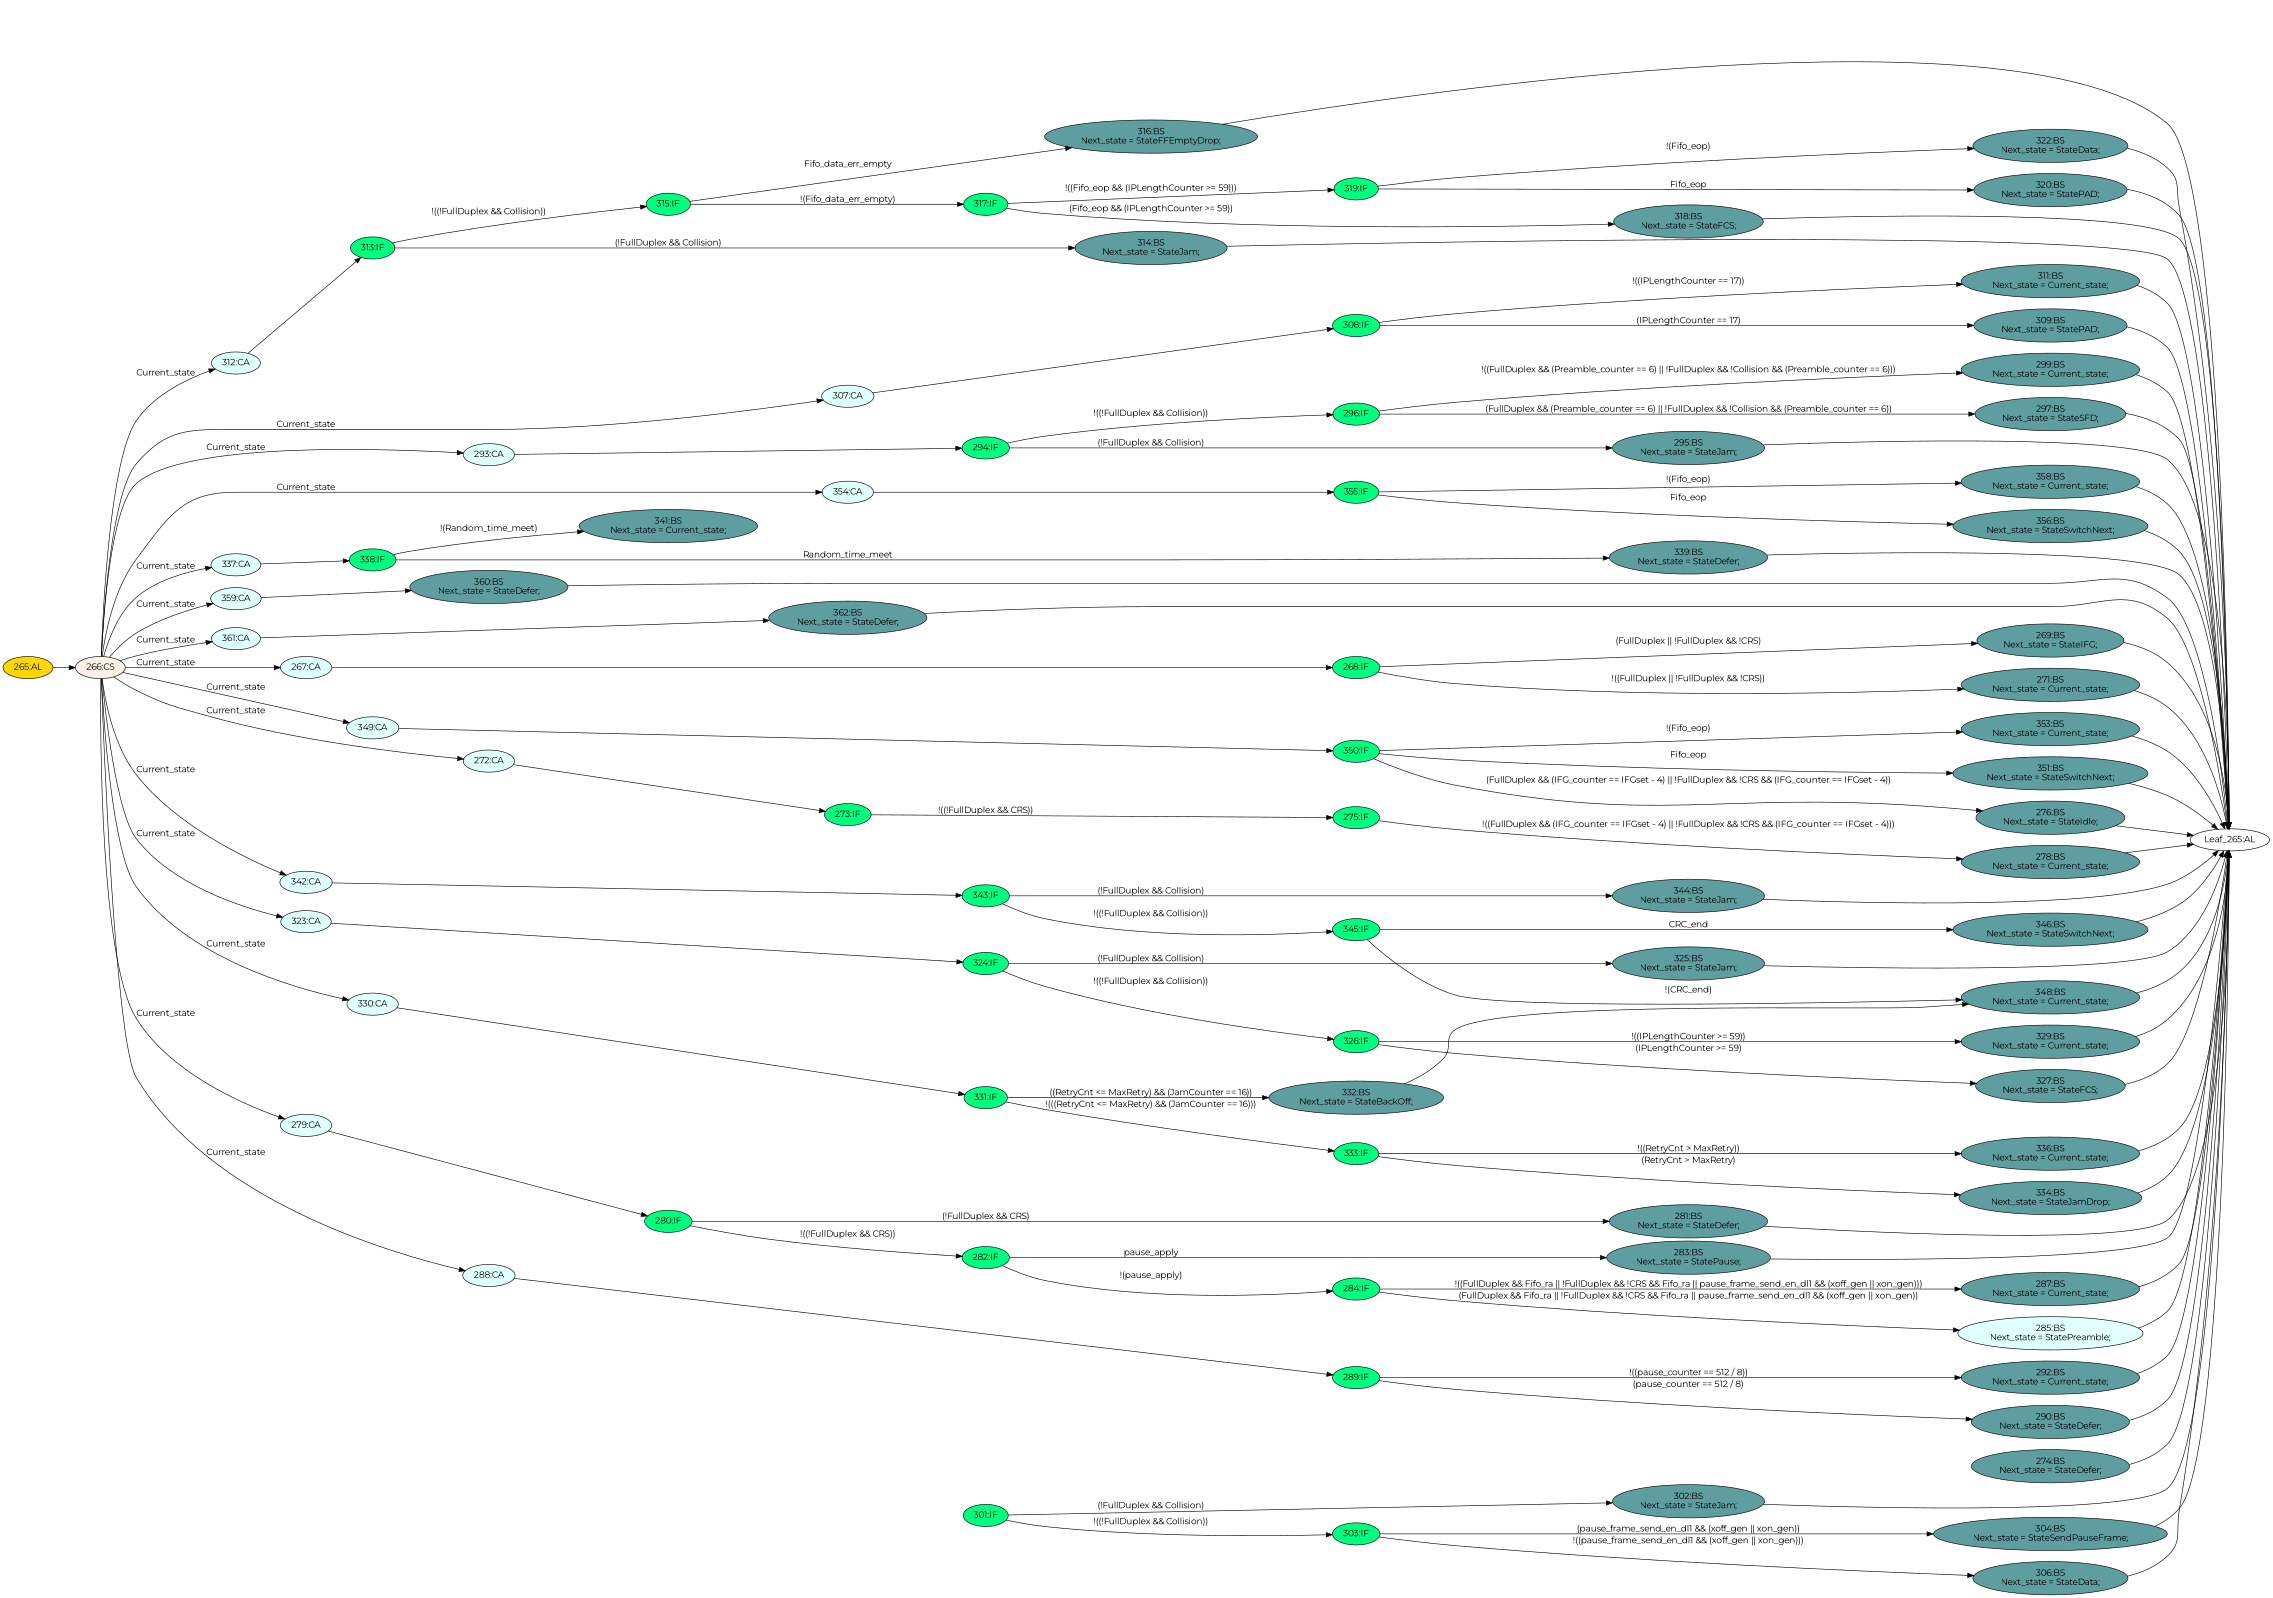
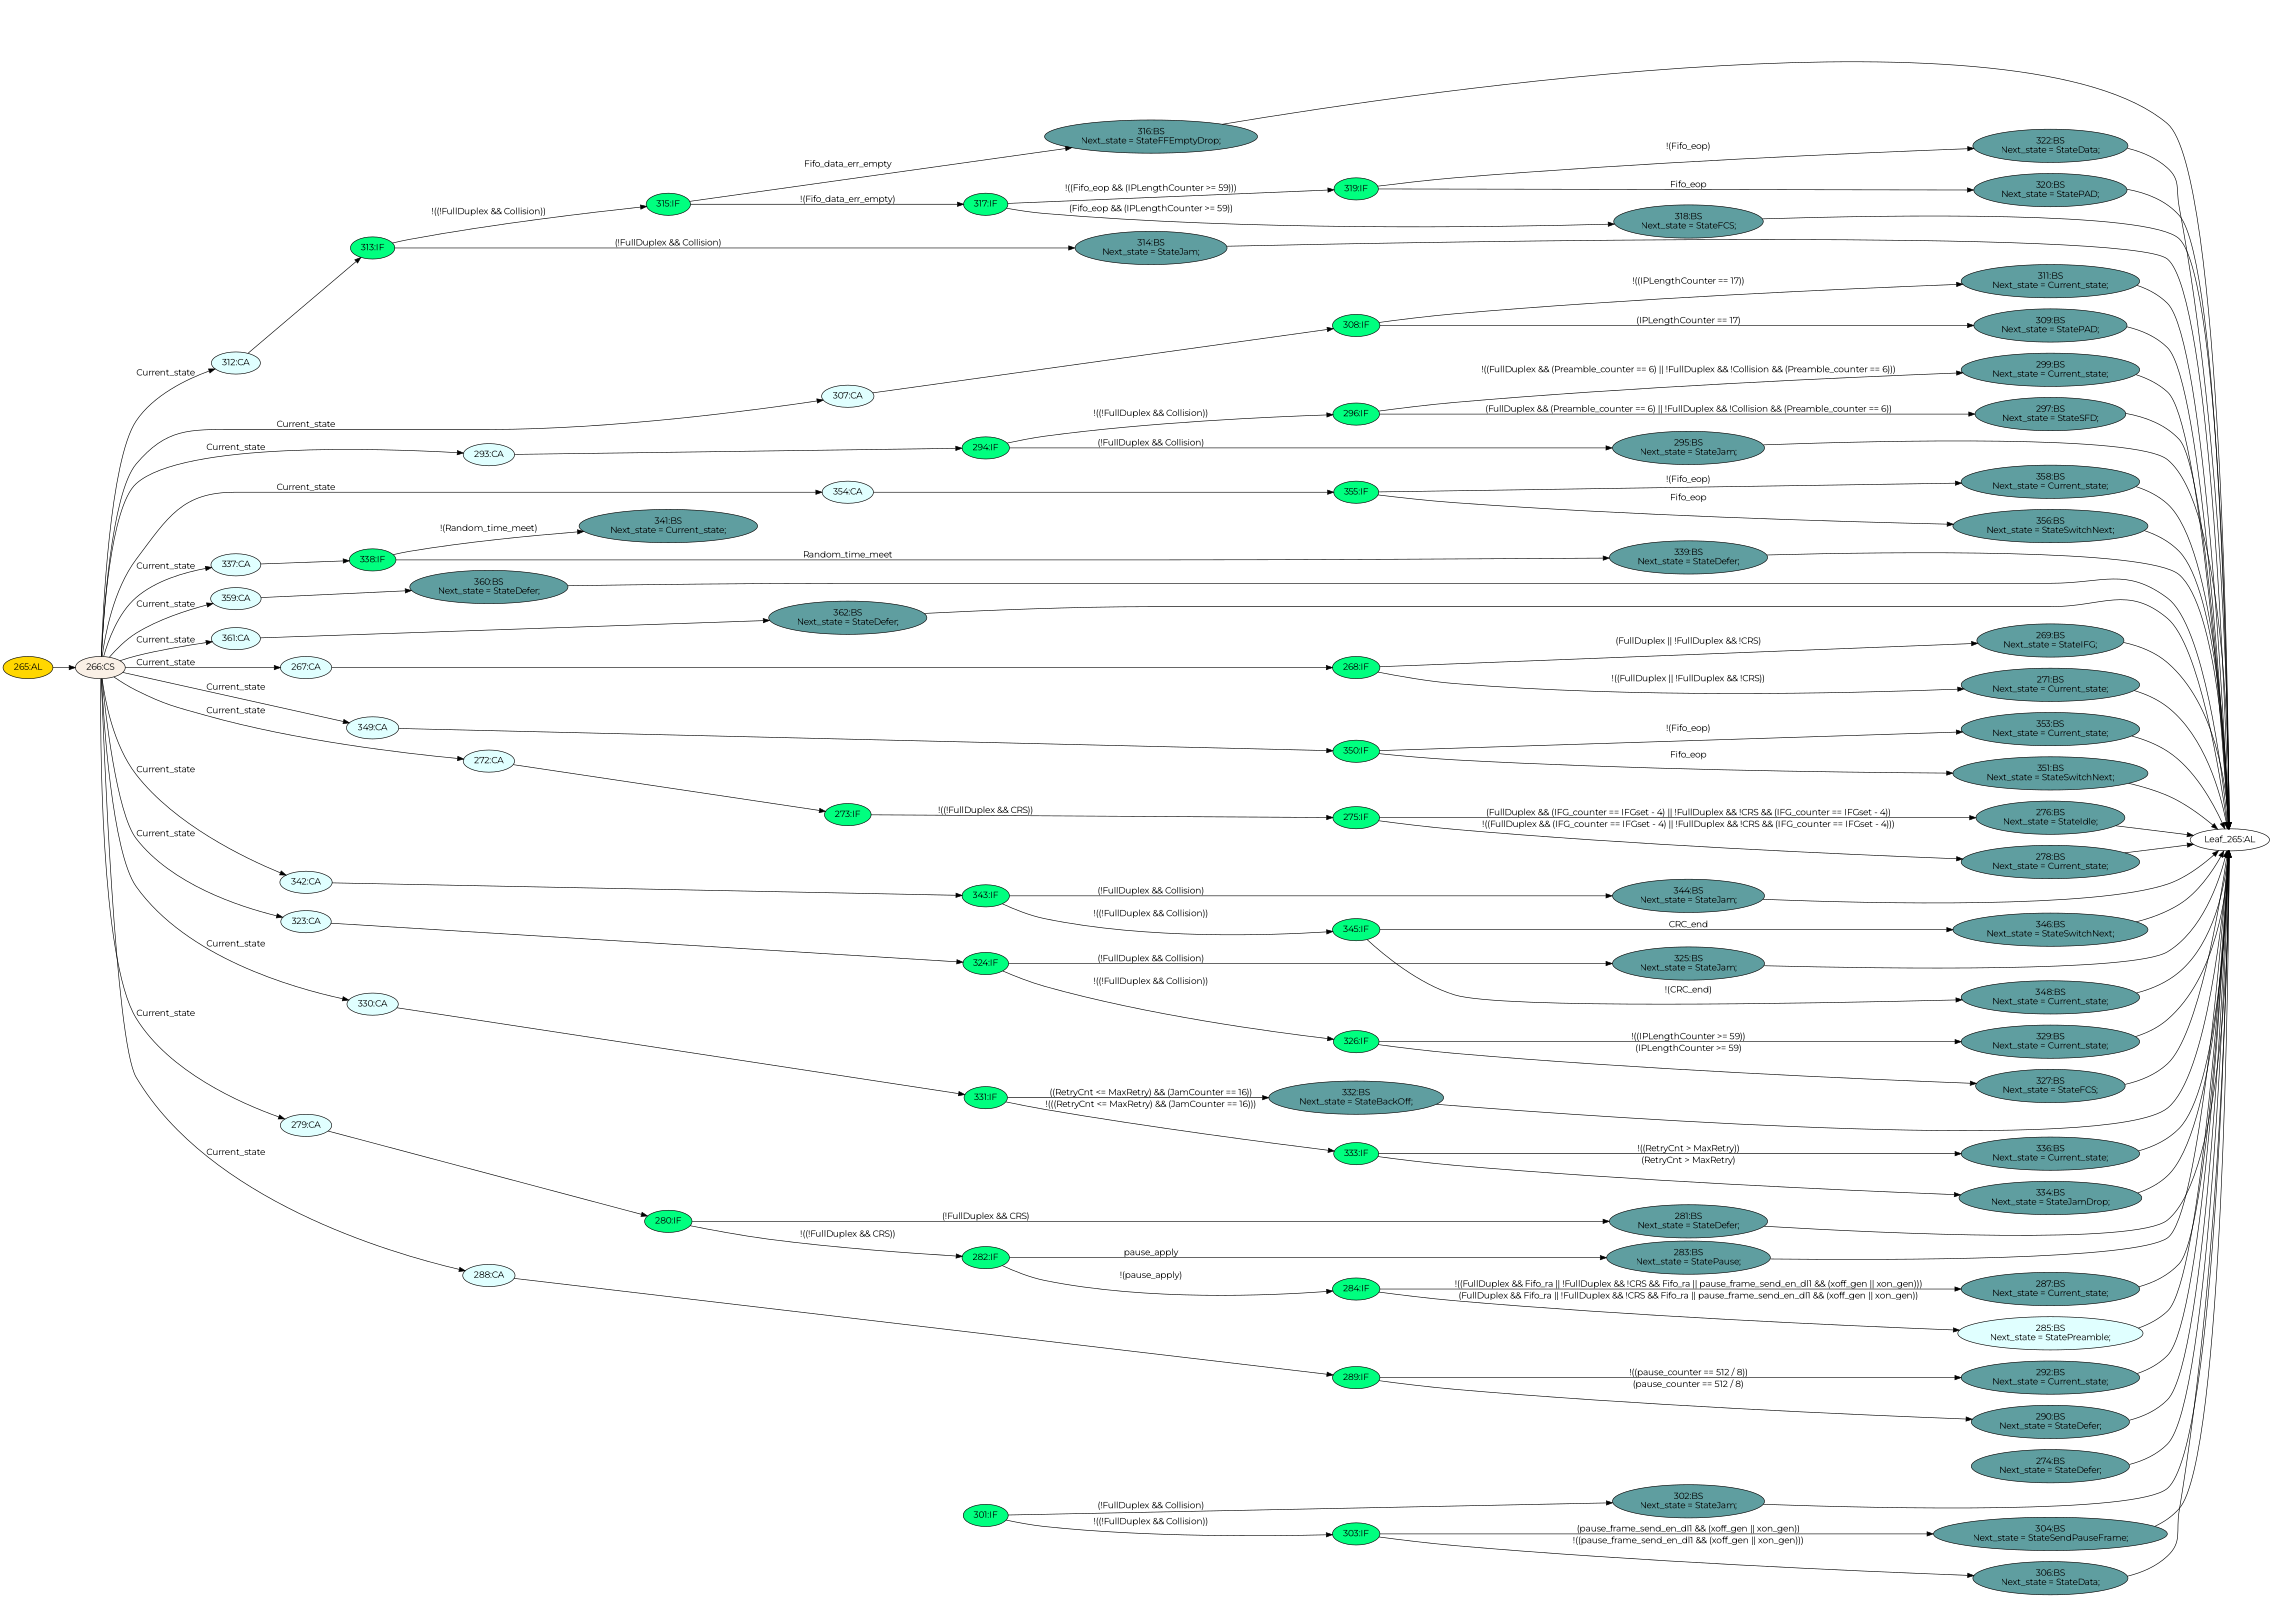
edge "350:IF" -> "276:BS Next_state = StateIdle;": now "275:IF" -> "276:BS Next_state = StateIdle;"
edge "332:BS Next_state = StateBackOff;" -> "348:BS Next_state = Current_state;": now "332:BS Next_state = StateBackOff;" -> "Leaf_265:AL"
